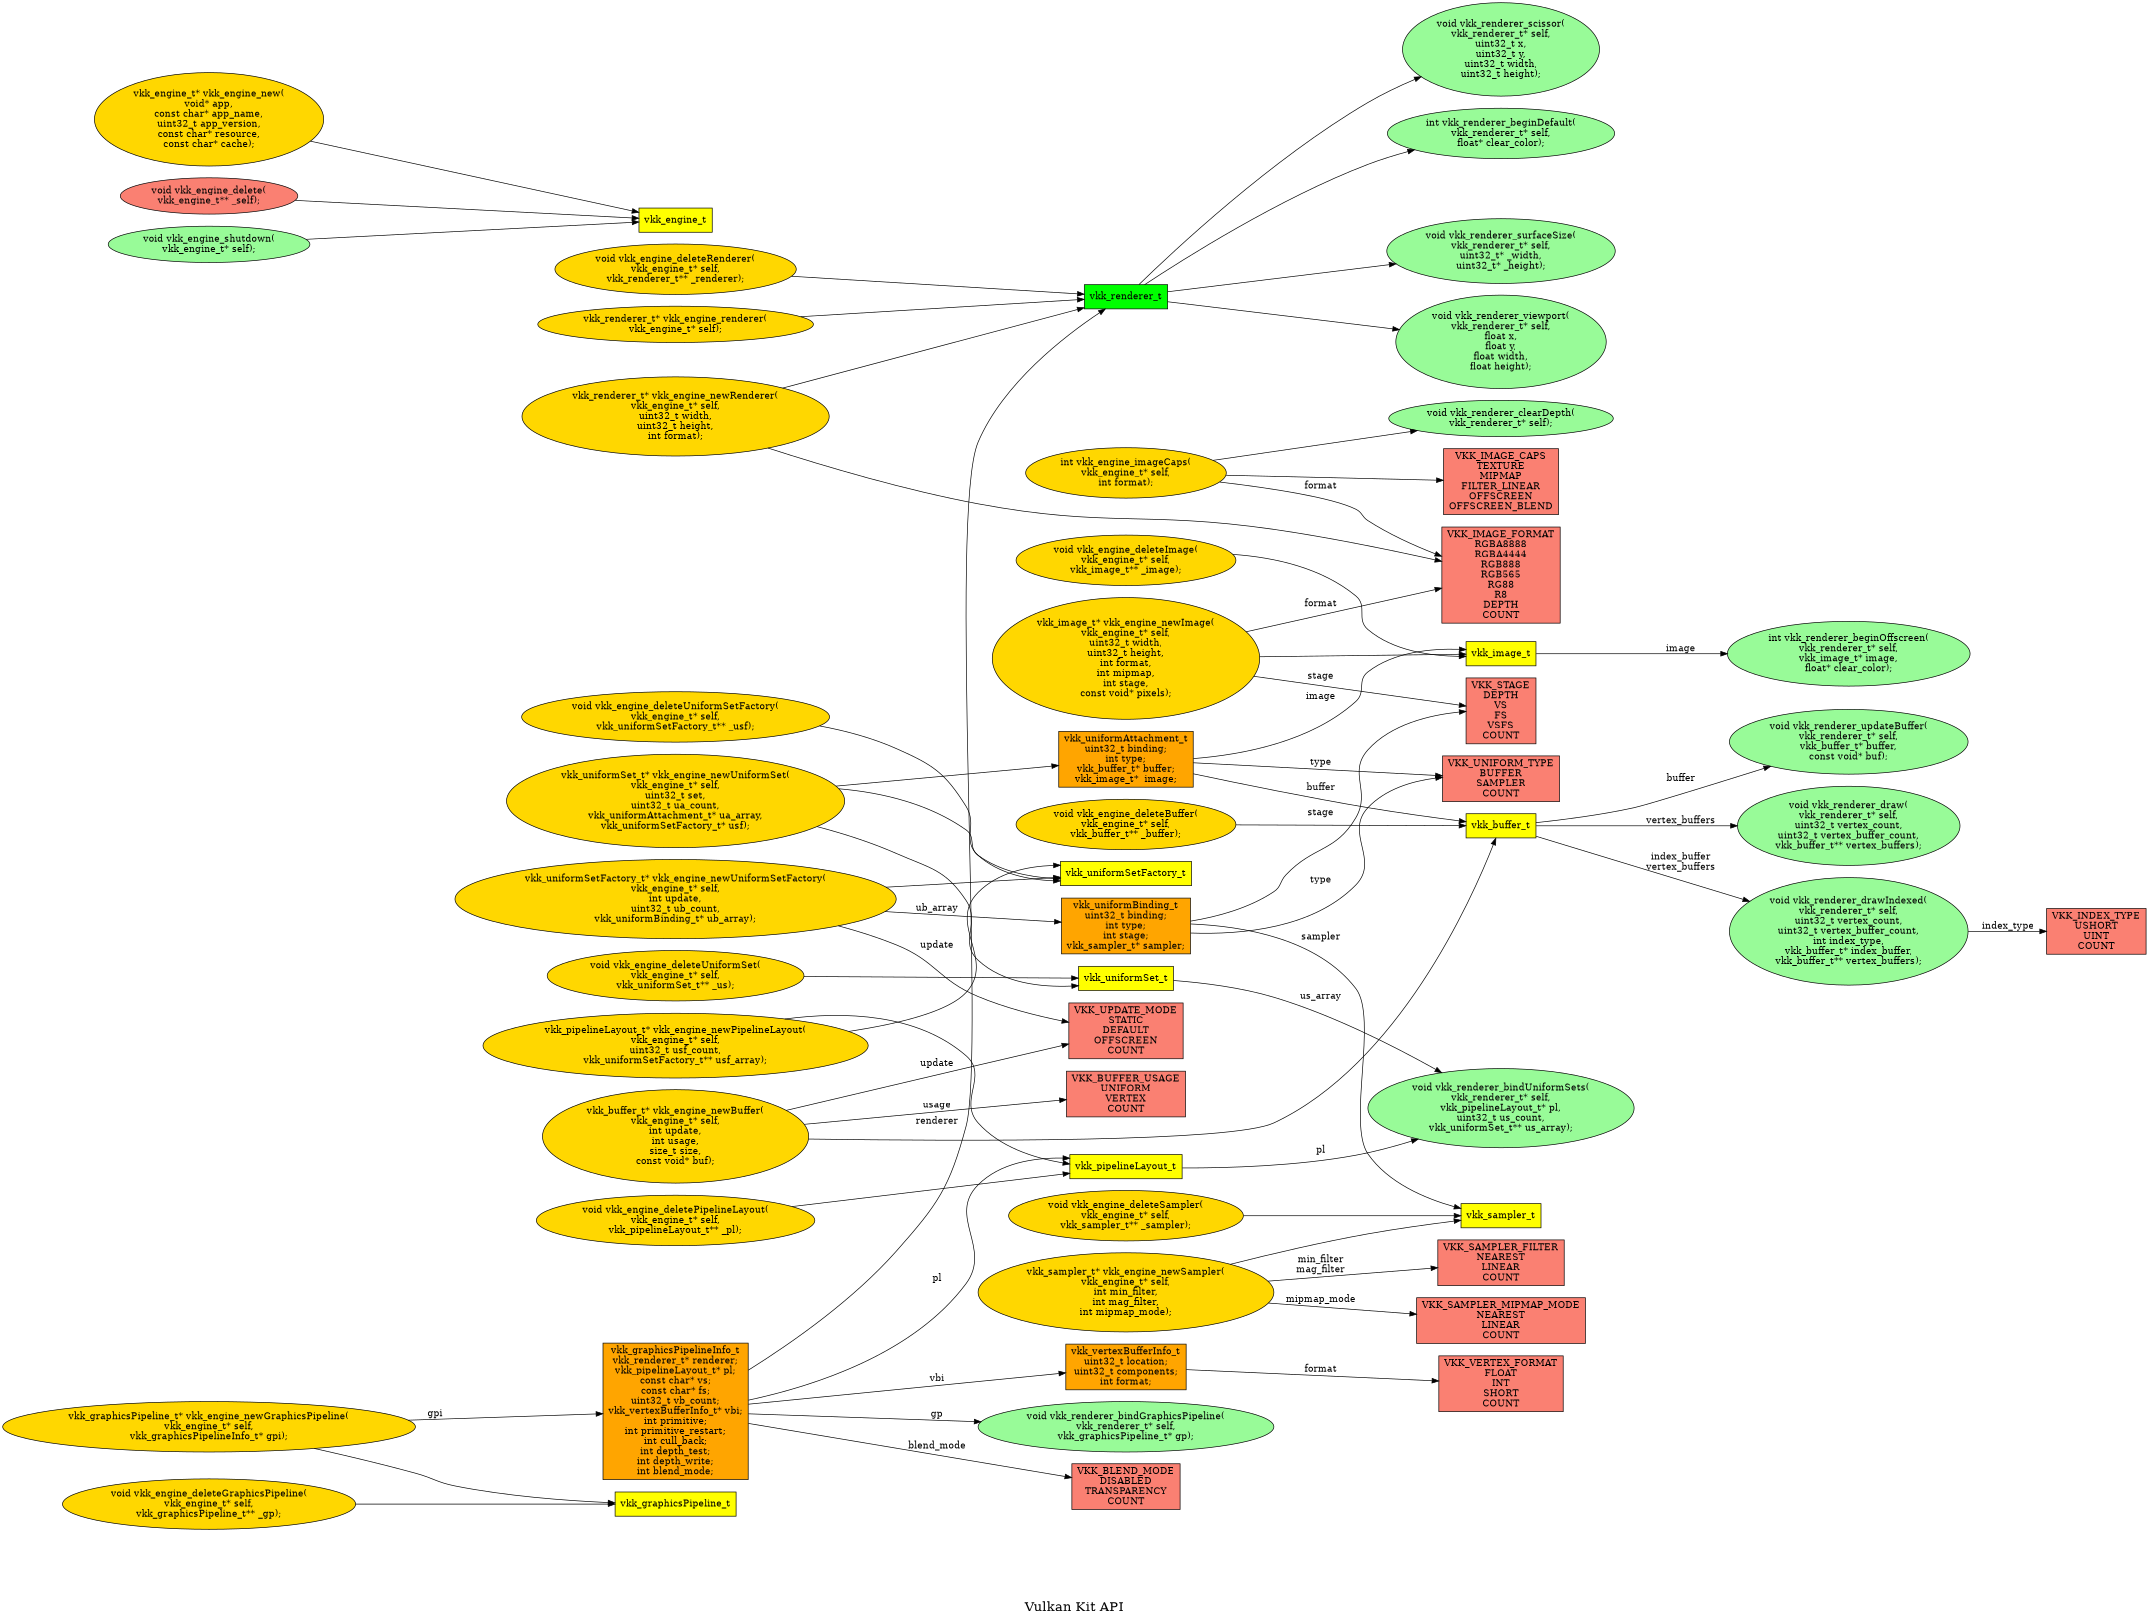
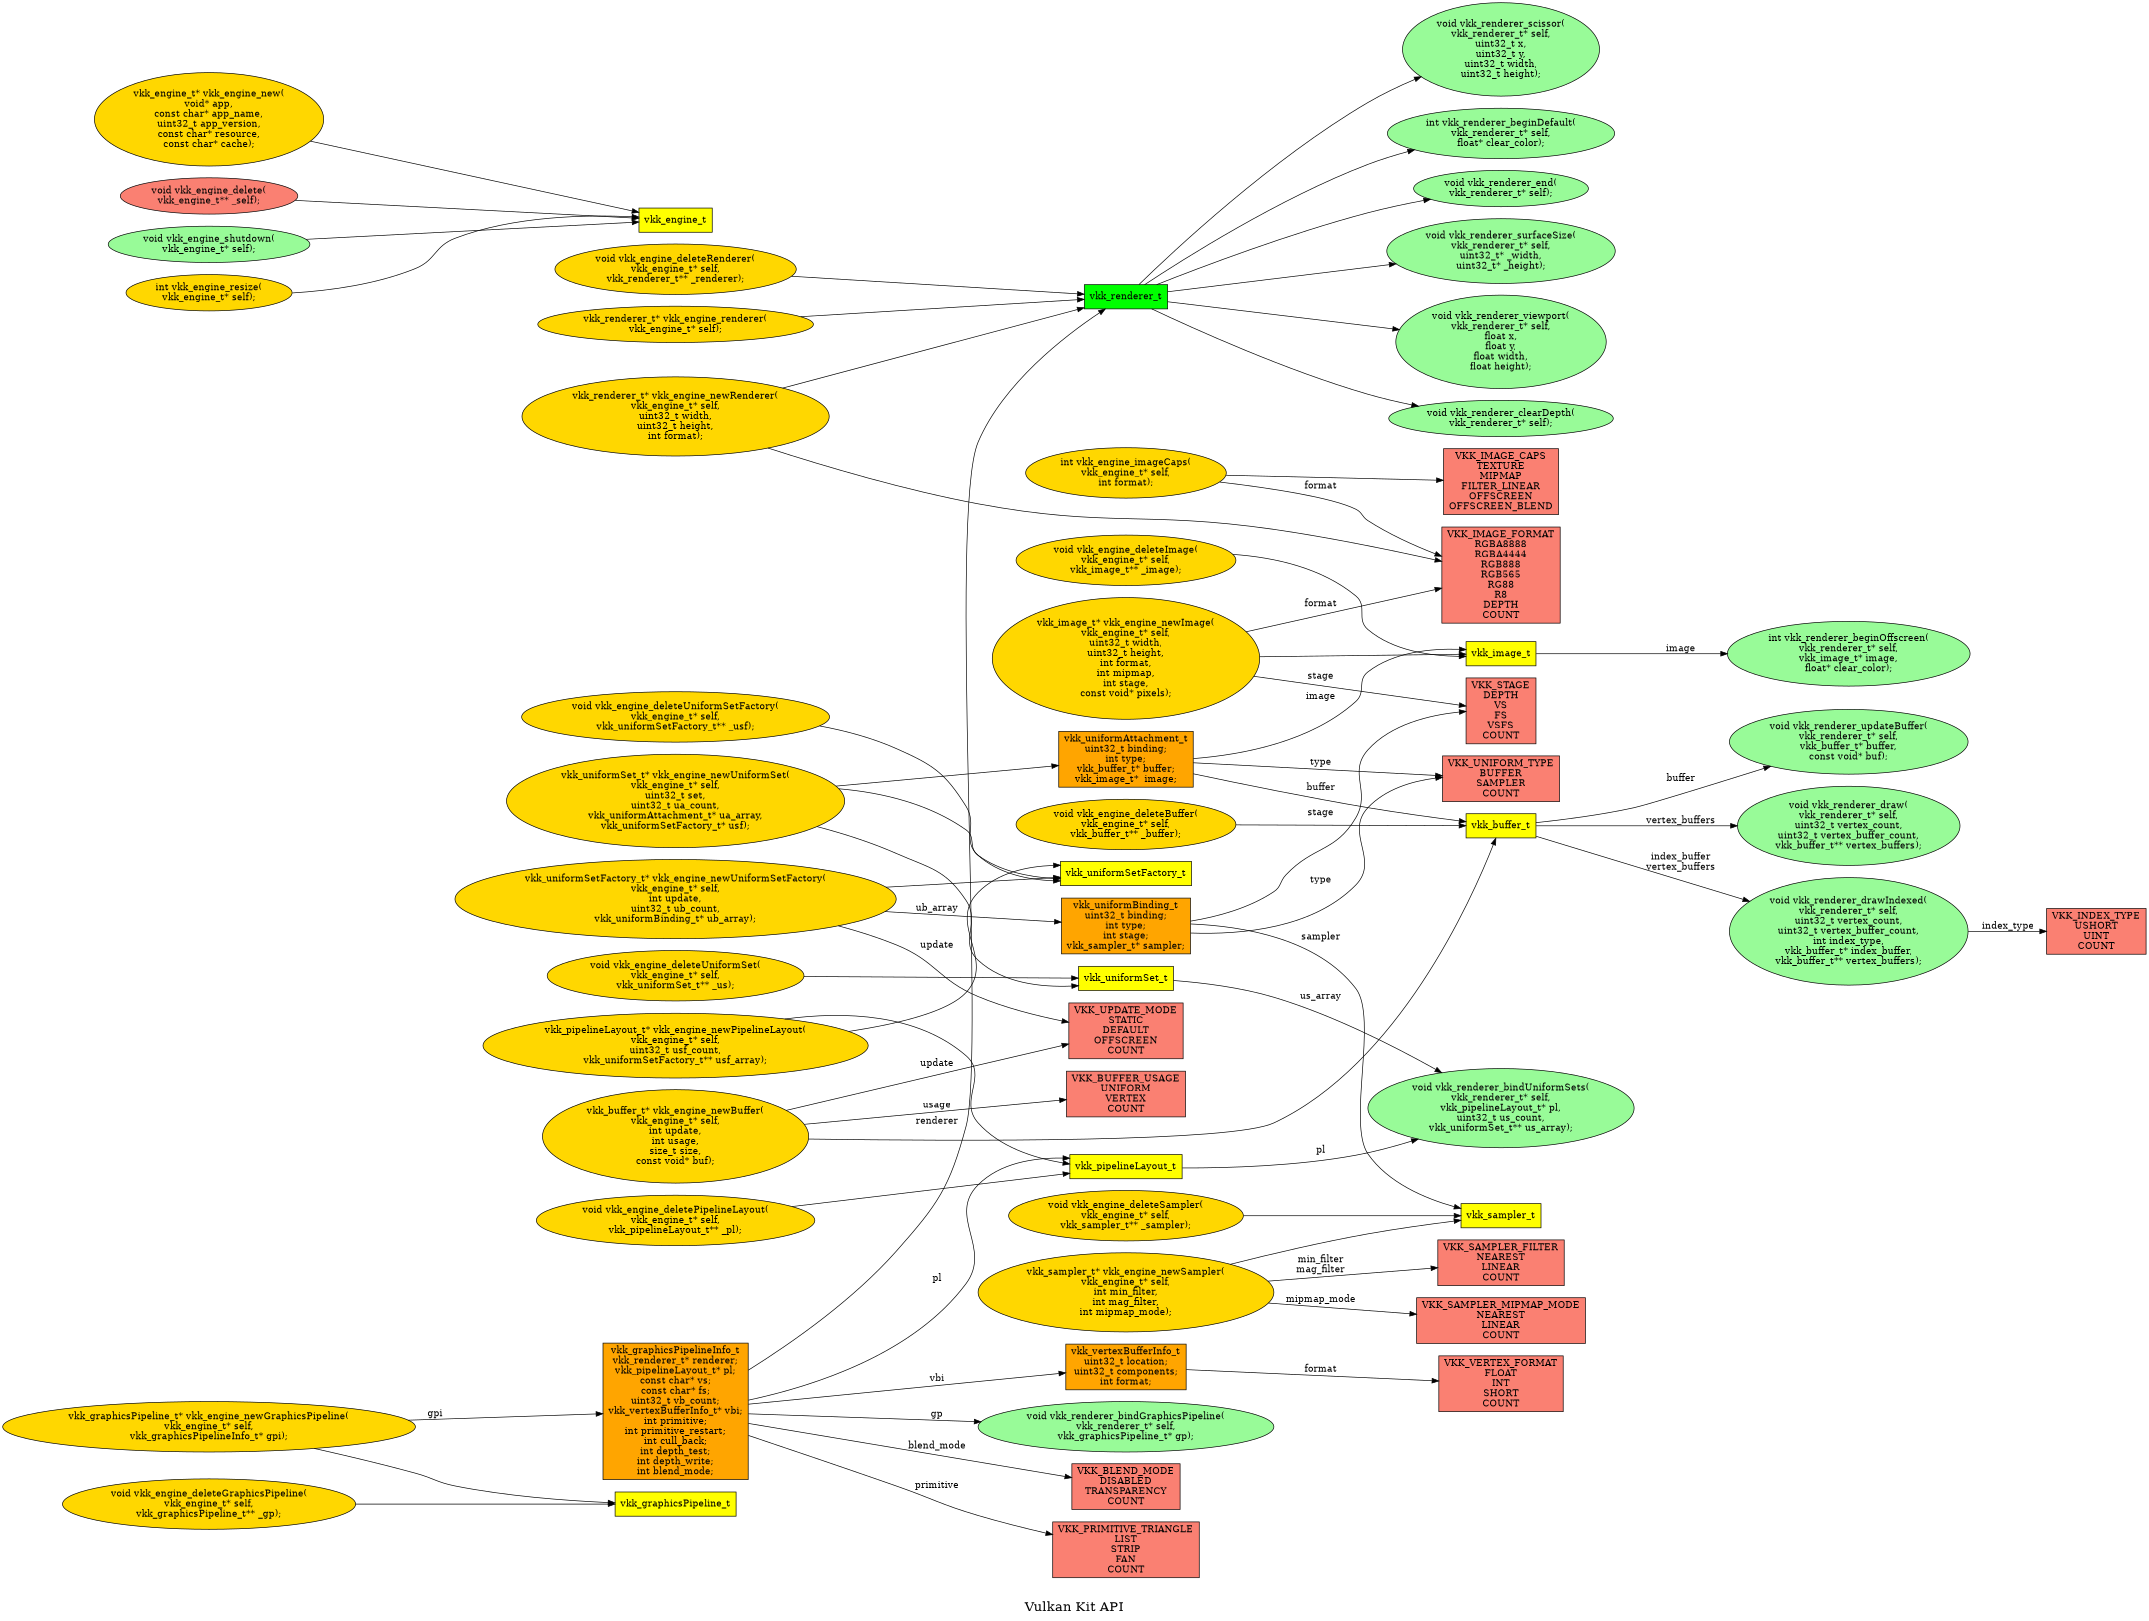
node "void vkk_renderer_end( vkk_renderer_t* self);": added
node "int vkk_engine_resize( vkk_engine_t* self);": added
edge "int vkk_engine_imageCaps( vkk_engine_t* self, int format);" -> "void vkk_renderer_clearDepth( vkk_renderer_t* self);": now "vkk_renderer_t" -> "void vkk_renderer_clearDepth( vkk_renderer_t* self);"
node "VKK_PRIMITIVE_TRIANGLE LIST STRIP FAN COUNT": added
